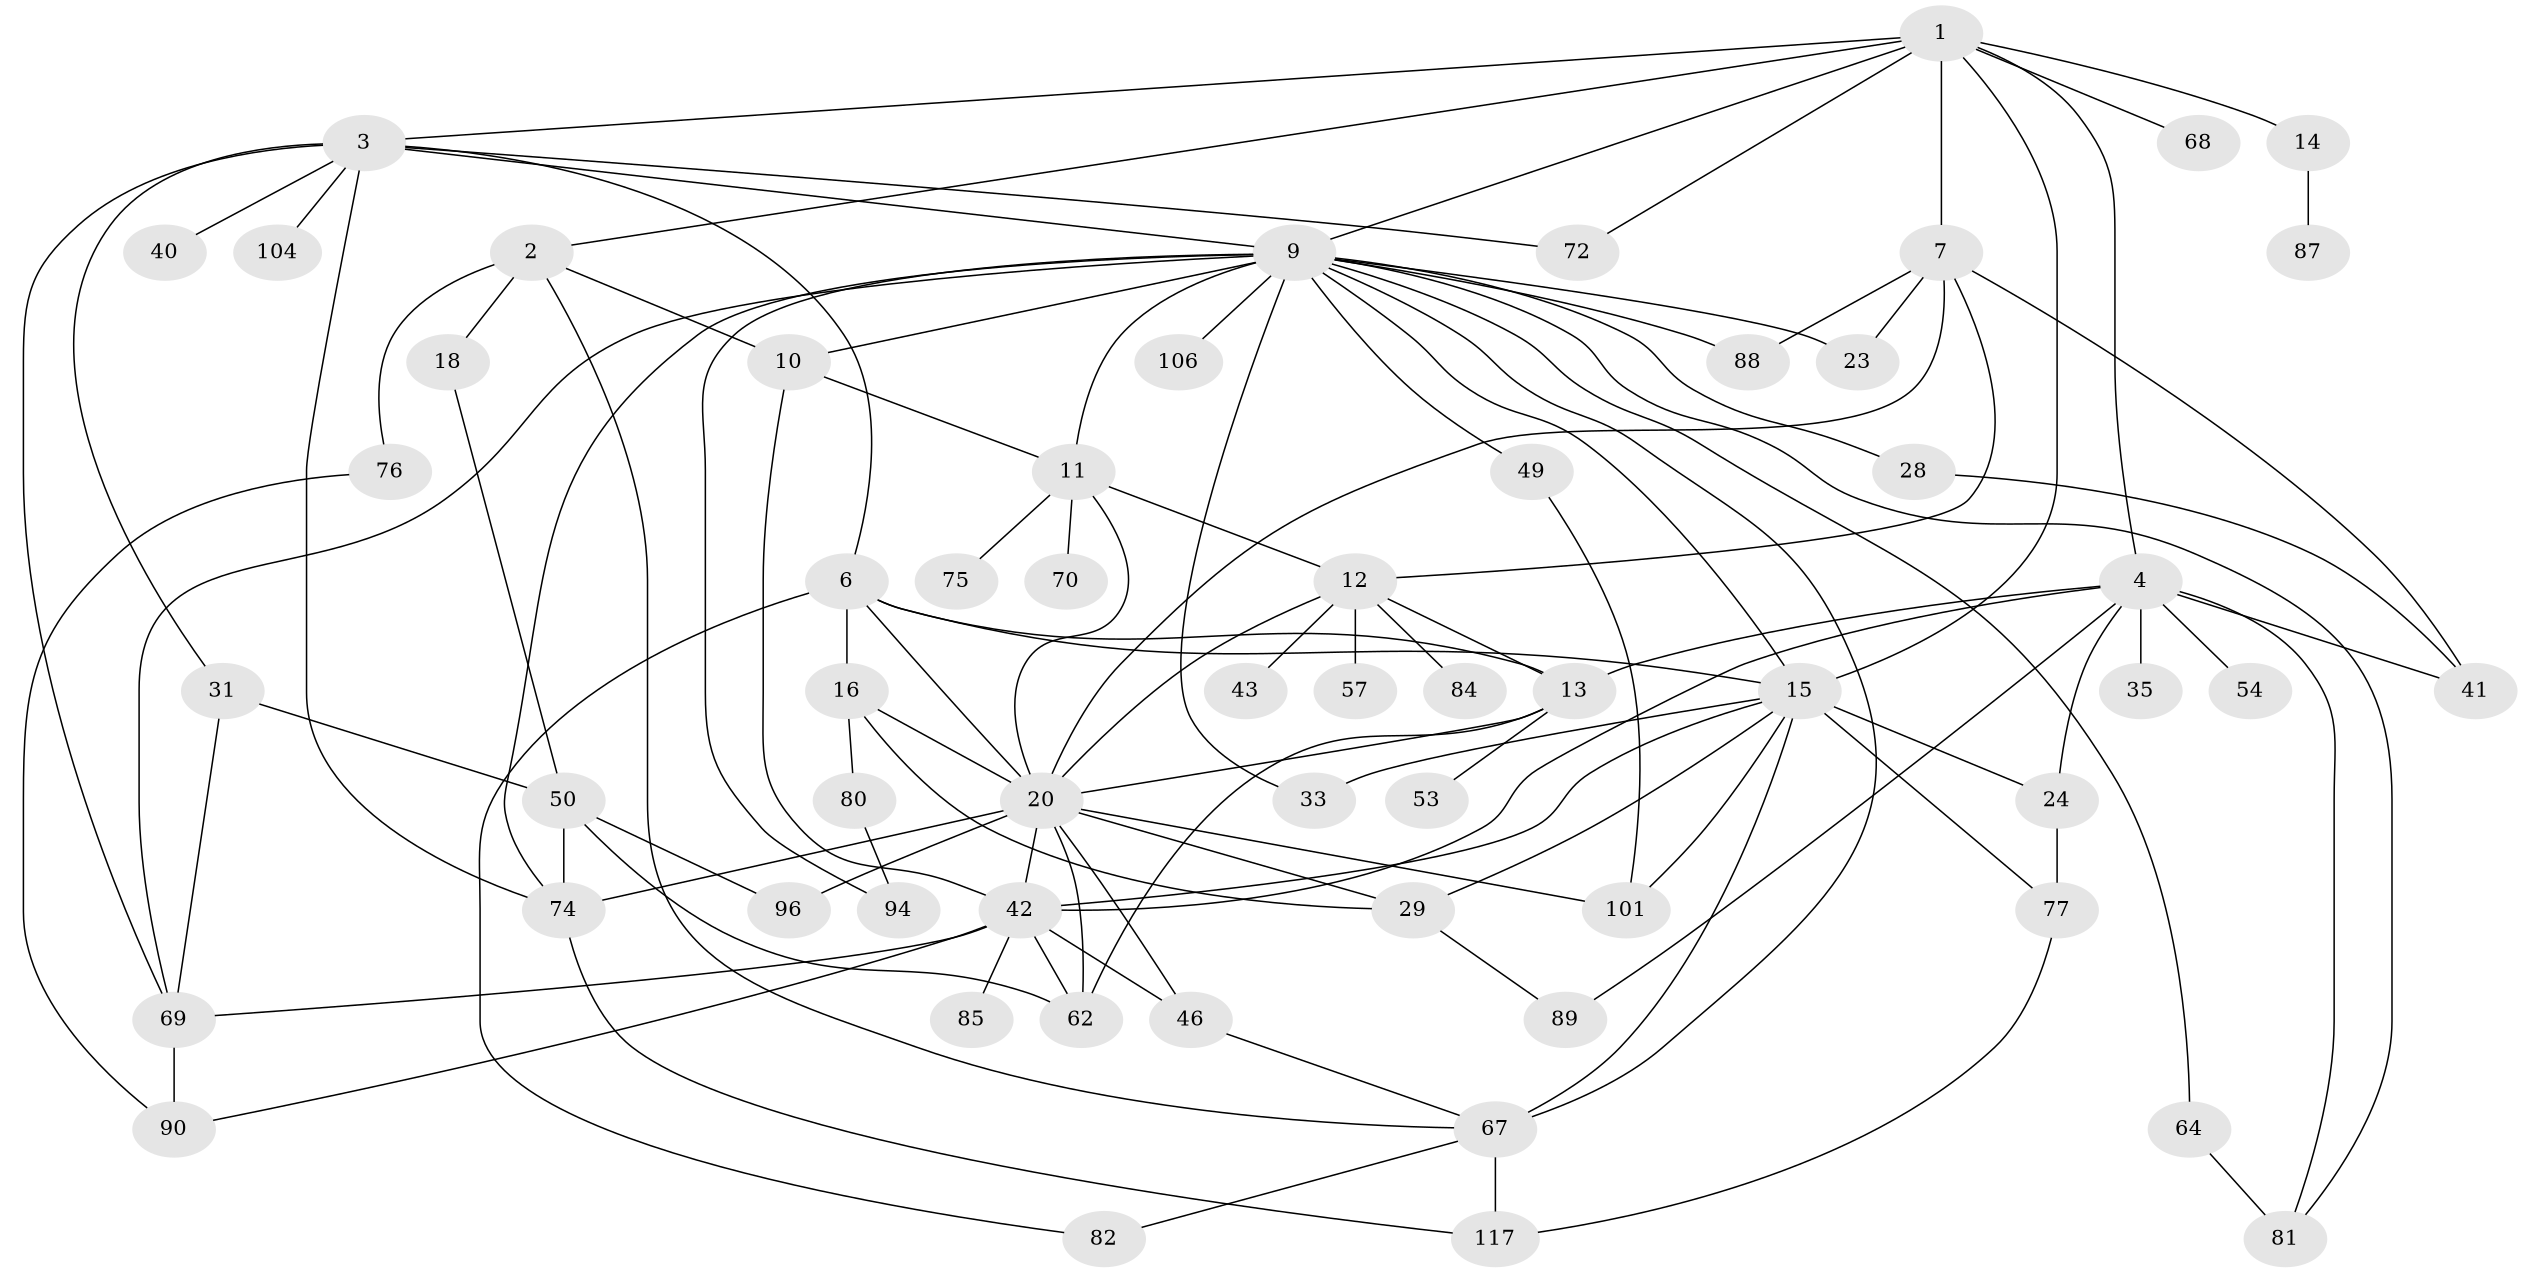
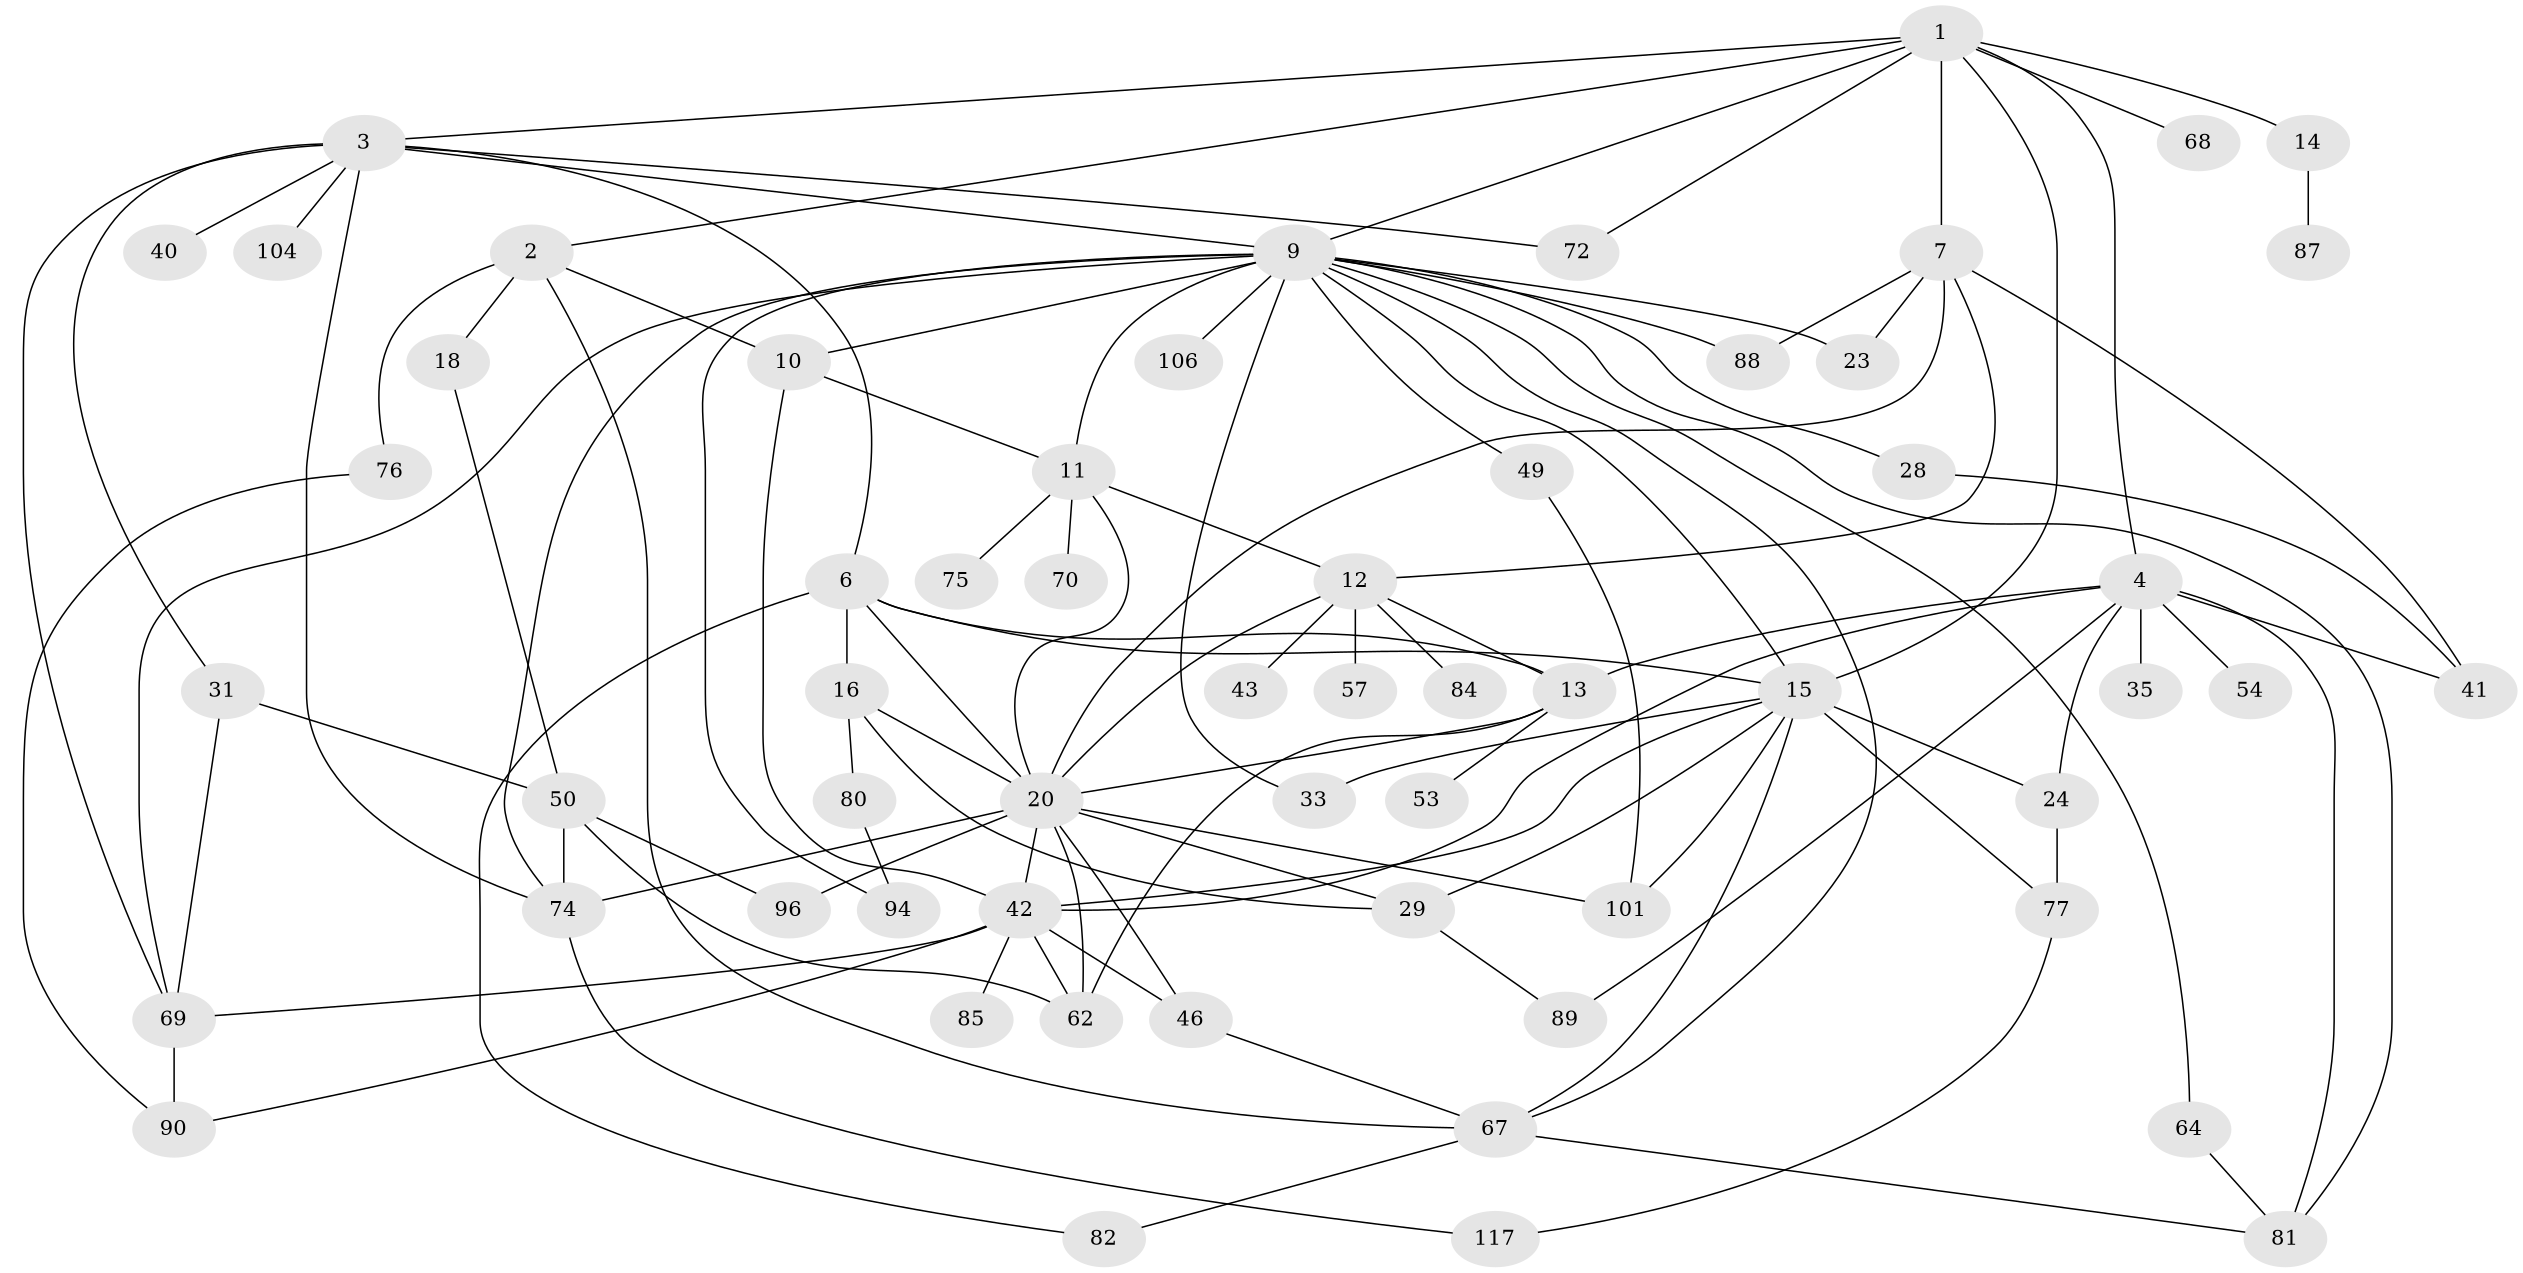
edge "67" -- "117": now "67" -- "81"
